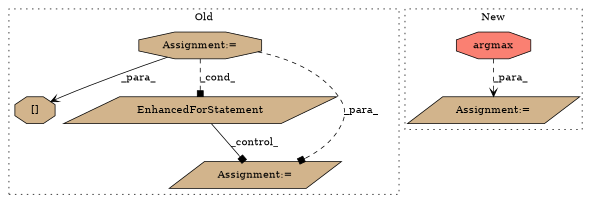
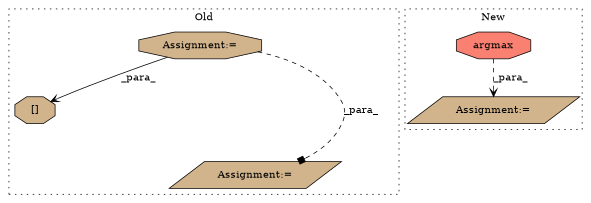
node "EnhancedForStatement": removed
